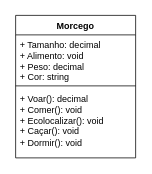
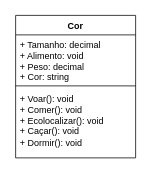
node "Morcego": label "Morcego" -> "Cor"
node "+ Voar(): decimal + Comer(): void + Ecolocalizar(): void + Caçar(): void + Dormir(): void": label "+ Voar(): decimal + Comer(): void + Ecolocalizar(): void + Caçar(): void + Dormir(): void" -> "+ Voar(): void + Comer(): void + Ecolocalizar(): void + Caçar(): void + Dormir(): void"
